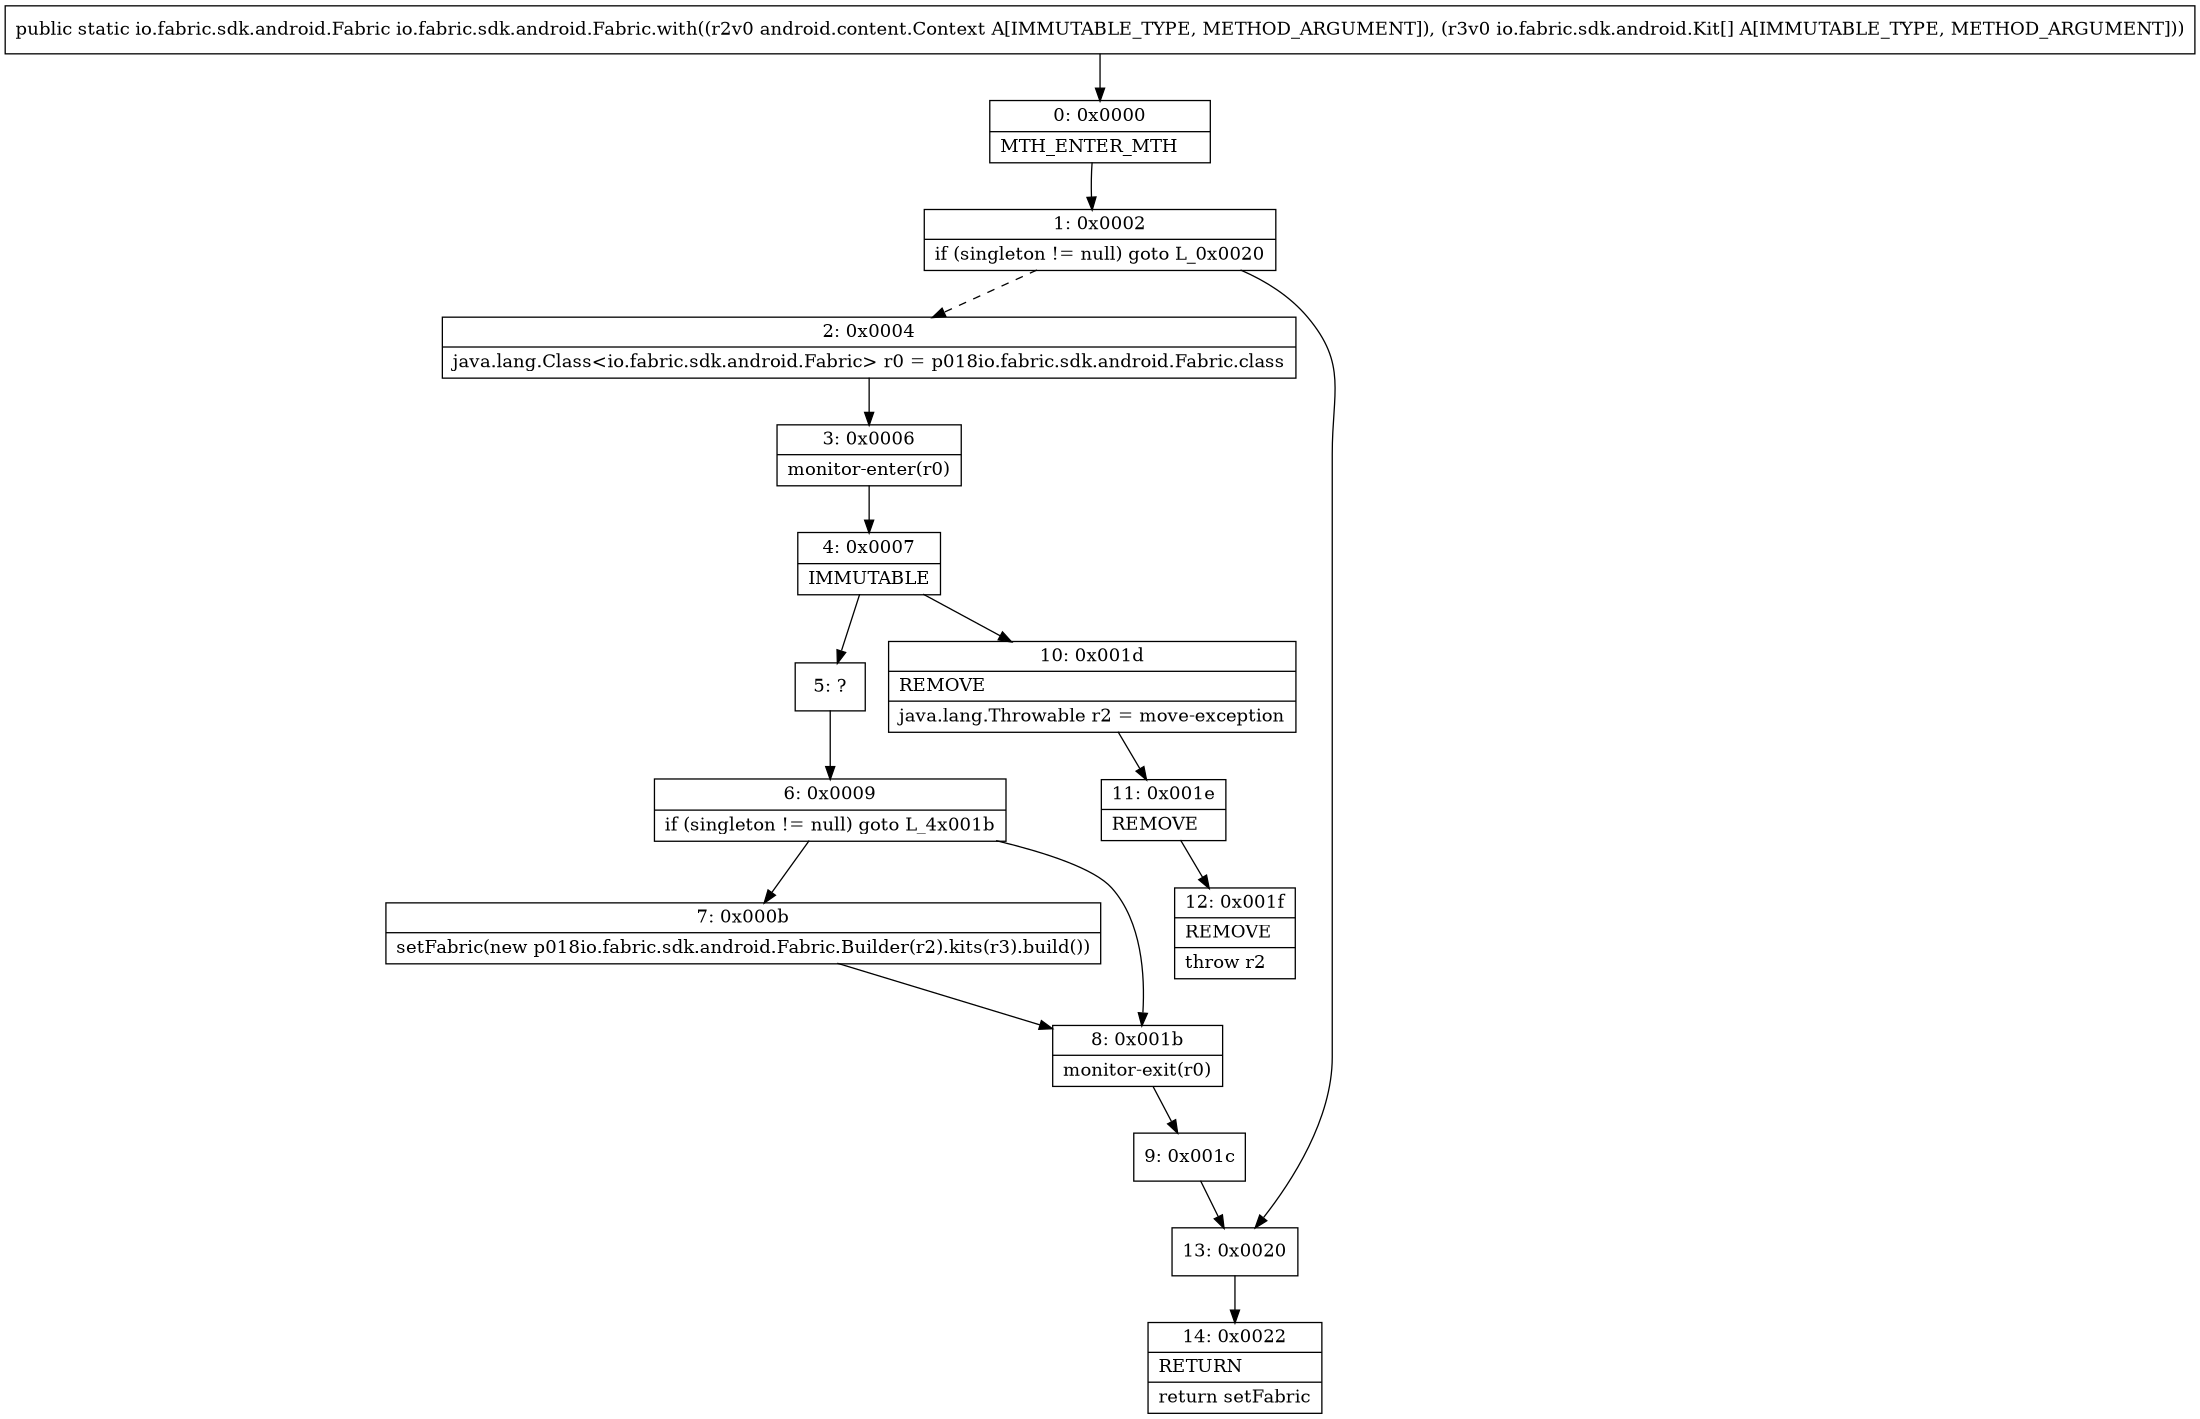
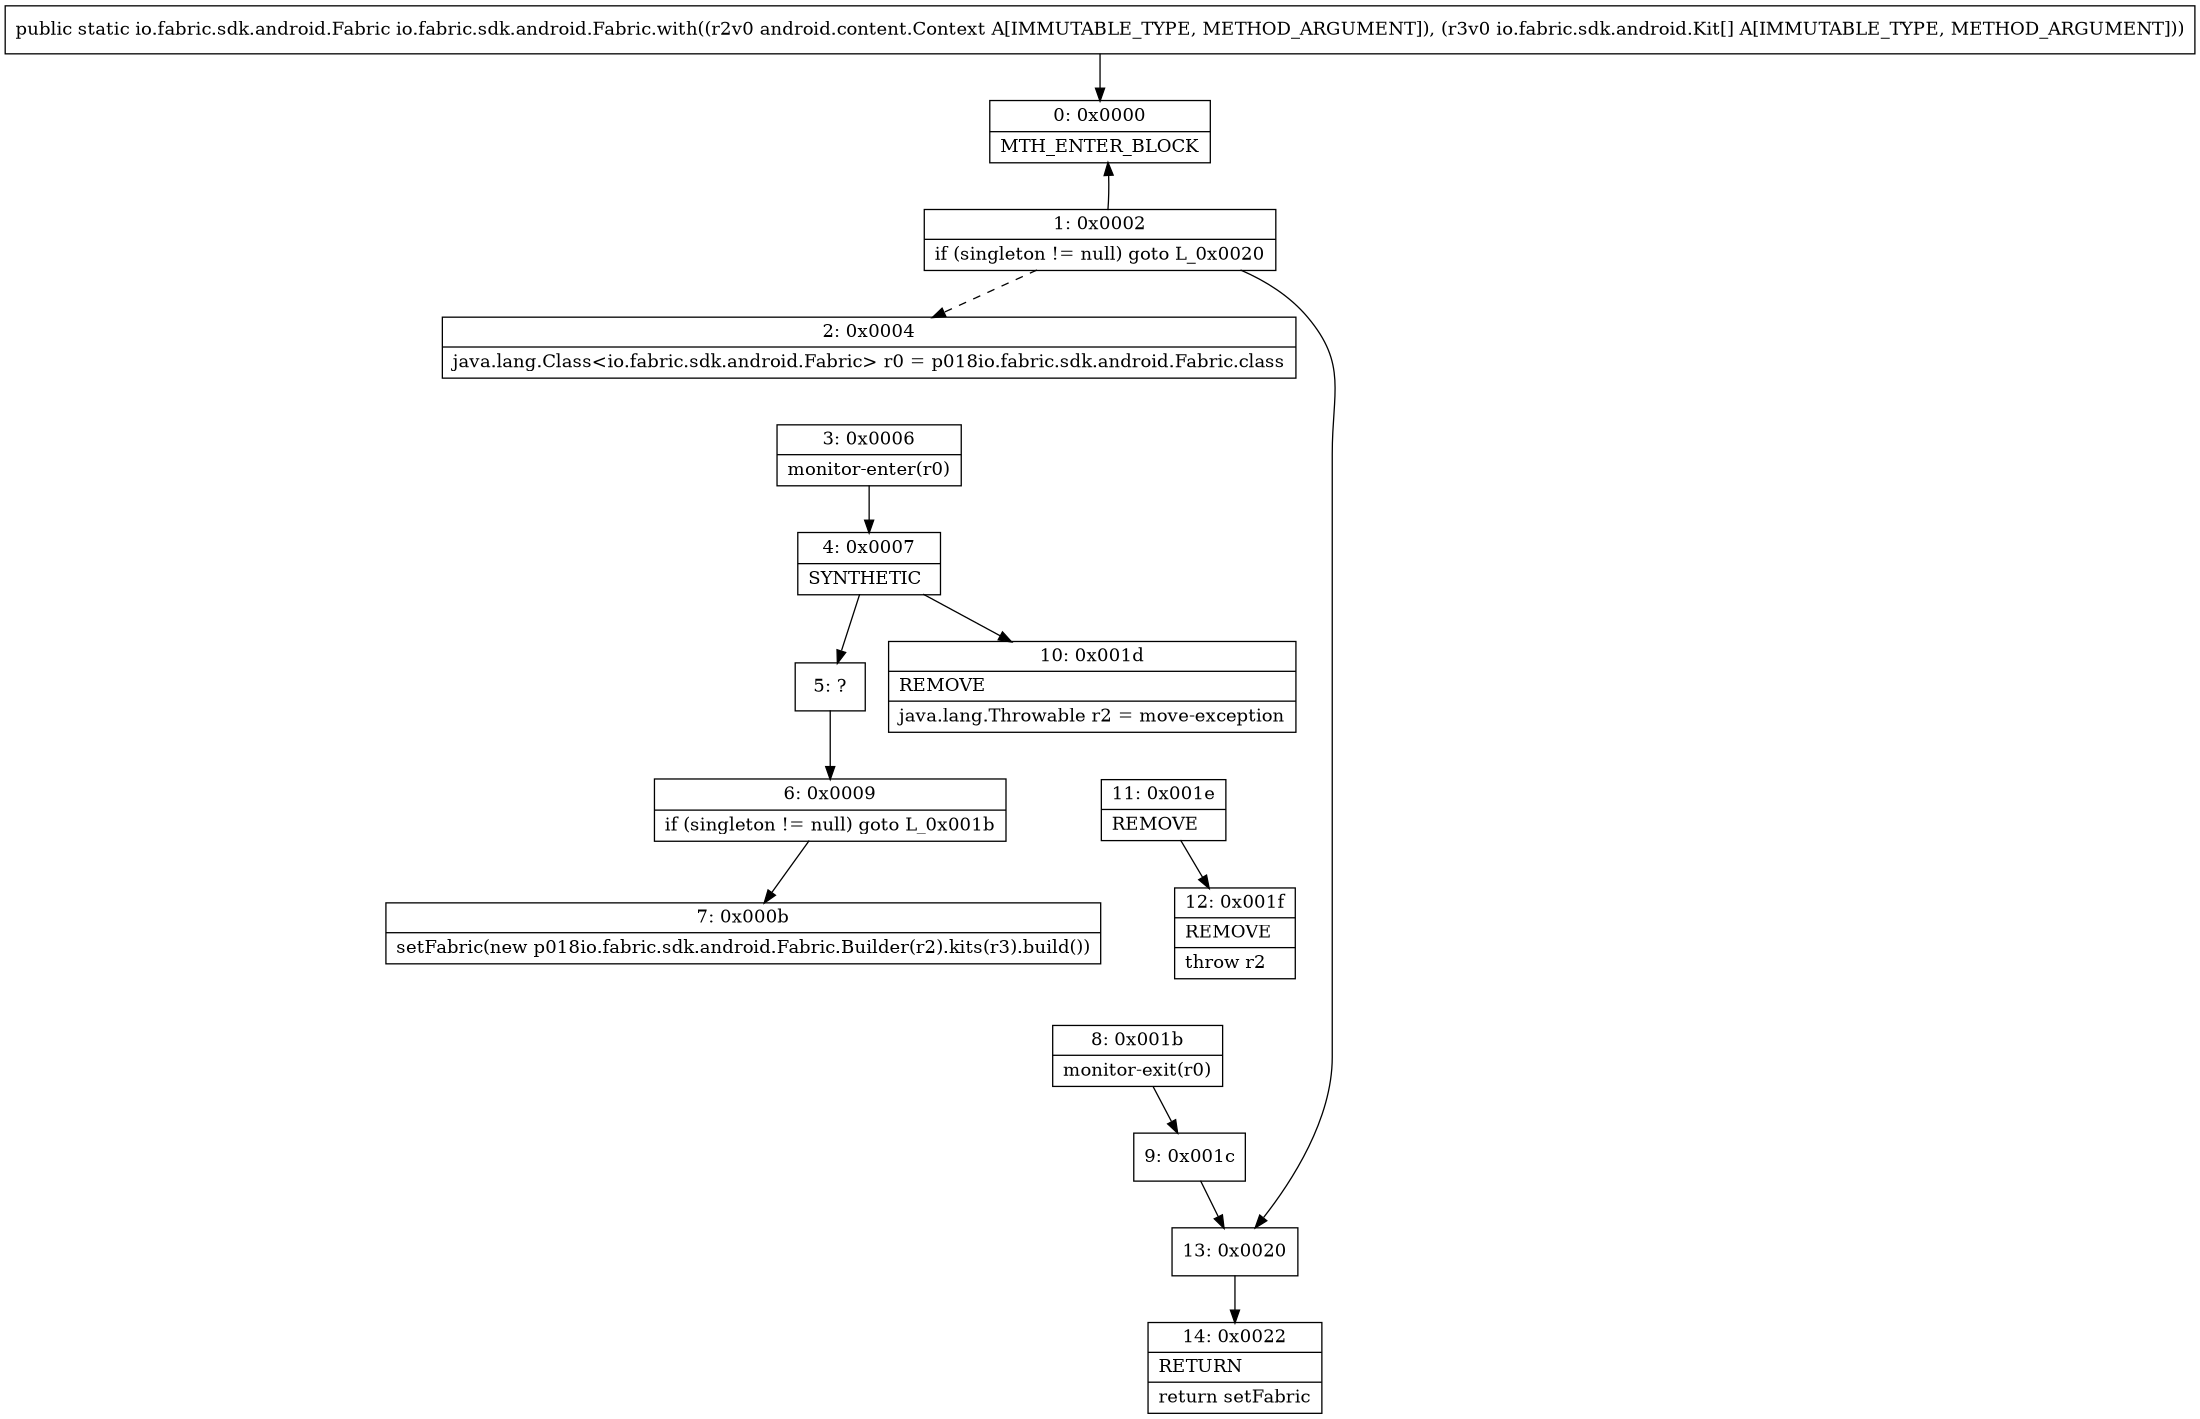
node "0: 0x0000": text "MTH_ENTER_MTH" -> "MTH_ENTER_BLOCK"
edge "0: 0x0000" -> "1: 0x0002": reversed
edge "2: 0x0004" -> "3: 0x0006": removed
node "4: 0x0007": text "IMMUTABLE" -> "SYNTHETIC"
edge "10: 0x001d" -> "11: 0x001e": removed
node "6: 0x0009": text "if (singleton != null) goto L_4x001b" -> "if (singleton != null) goto L_0x001b"
edge "6: 0x0009" -> "8: 0x001b": removed
edge "7: 0x000b" -> "8: 0x001b": removed
